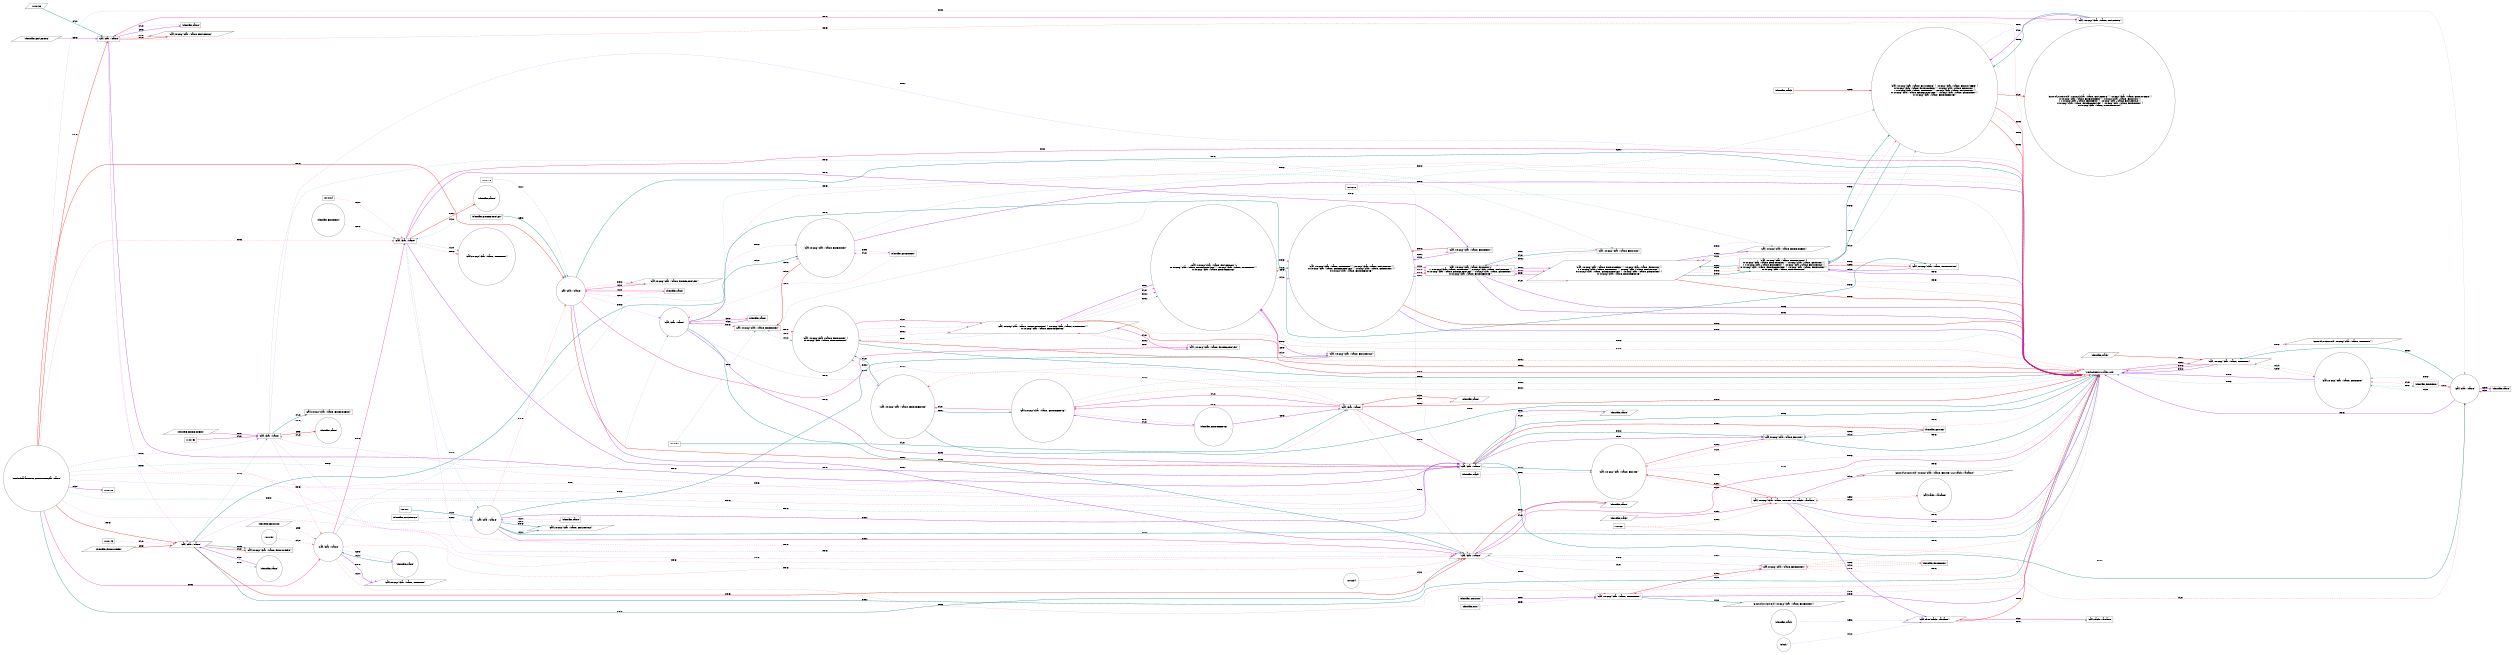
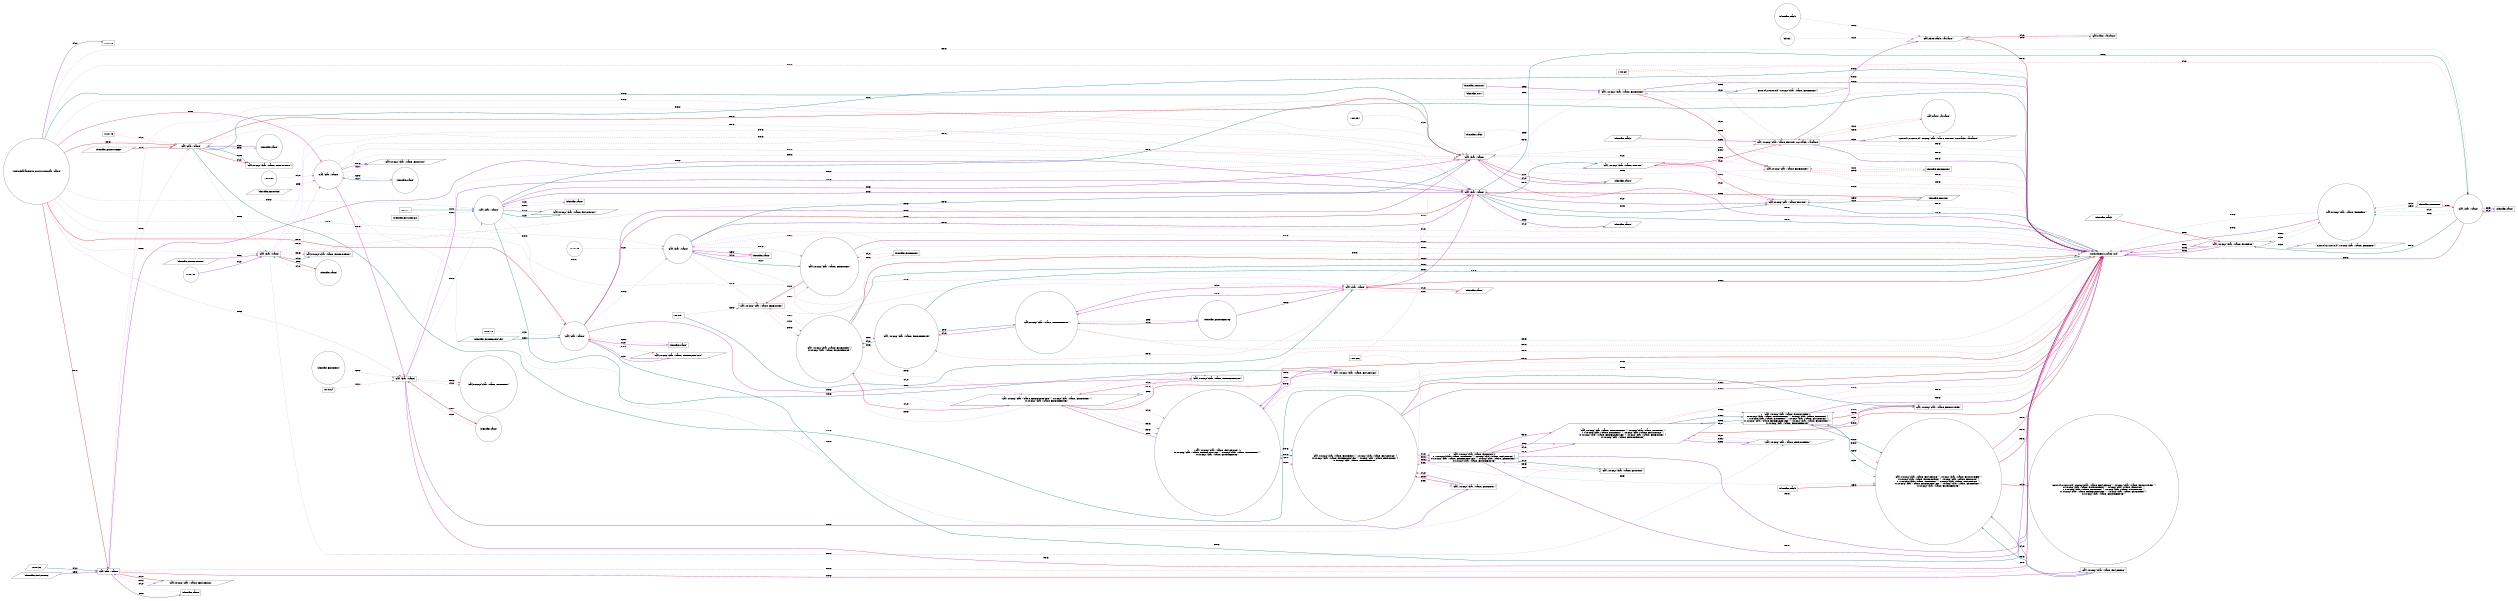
node "(Identifier,EL_RECORDSET)": shape box -> parallelogram
node "1000185": added
edge "(Call,!strcmp((char *)name, EL_FIELD))" -> "(ControlStructure,if (!strcmp((char *)name, EL_FIELD)))": label "DDG: " -> "AST: "
edge "(MethodReturn,static void)" -> "(Call,!strcmp((char *)name, EL_FIELD))": style bold -> dashed
node "(Identifier,EL_VAR)": shape box -> parallelogram
node "1000150": shape box -> circle
node "(Call,!strcmp((char *)name, EL_VAR))": shape circle -> parallelogram
